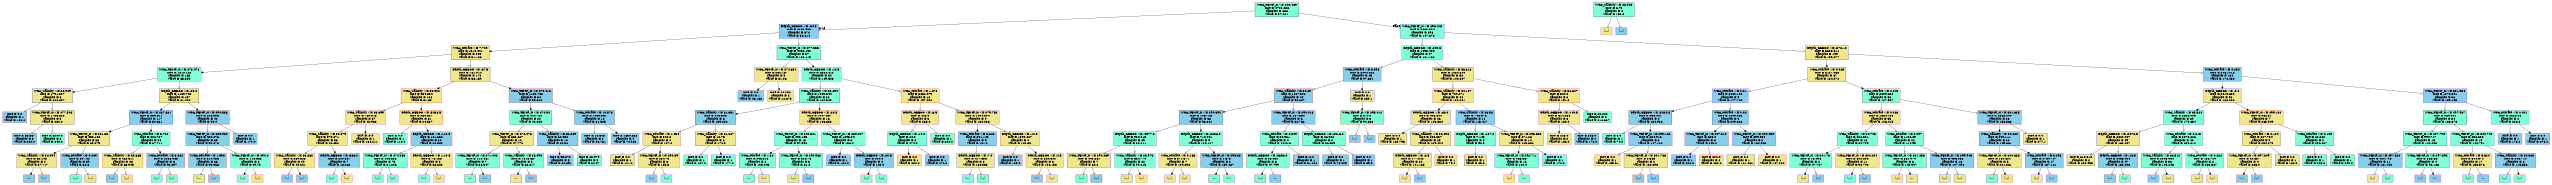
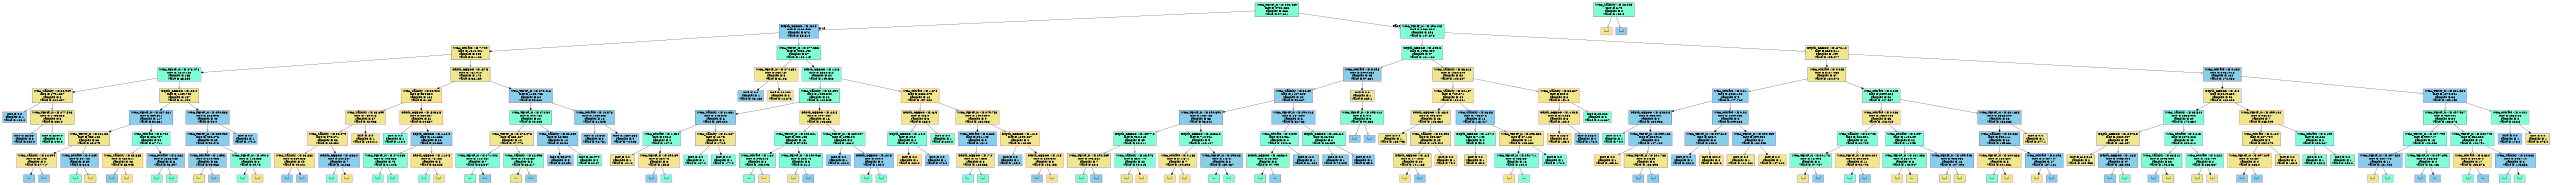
node "WOA_Nitrate <= 1.434 mse = 396.8 samples = 4 value = 147.0": fillcolor khaki -> aquamarine
node "mse = 0.0 samples = 1 value = 275.0": fillcolor skyblue -> khaki
